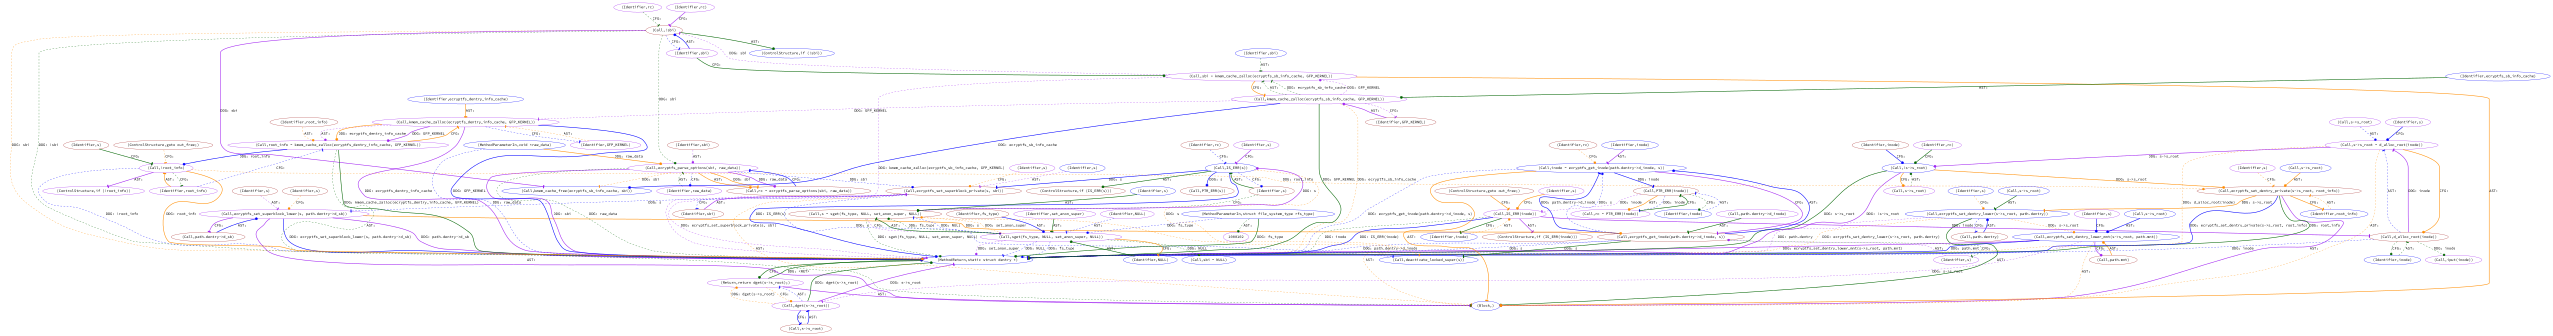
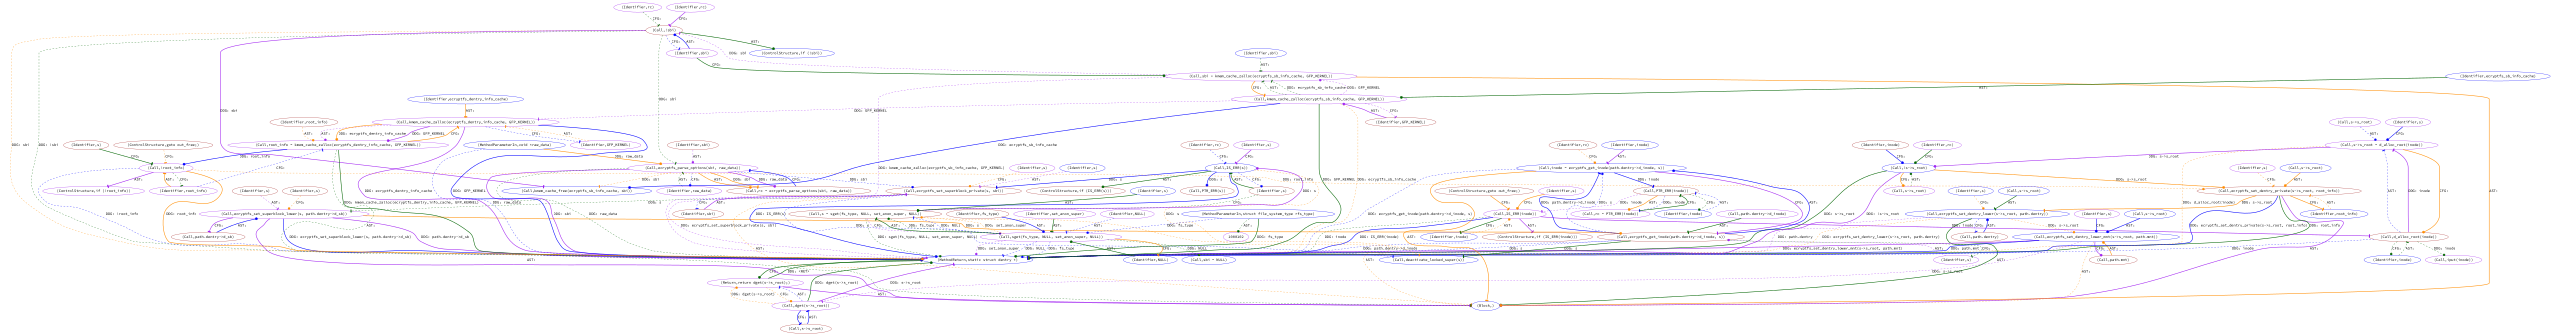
edge "(Call,!sbi)" -> "(Call,ecryptfs_parse_options(sbi, raw_data))": arrowhead dot -> tee
edge "(Call,ecryptfs_set_superblock_private(s, sbi))" -> "(Call,ecryptfs_set_superblock_lower(s, path.dentry->d_sb))": color blue -> darkgreen
edge "(Call,s->s_root = d_alloc_root(inode))" -> "(Block,)": removed, label "AST:"
